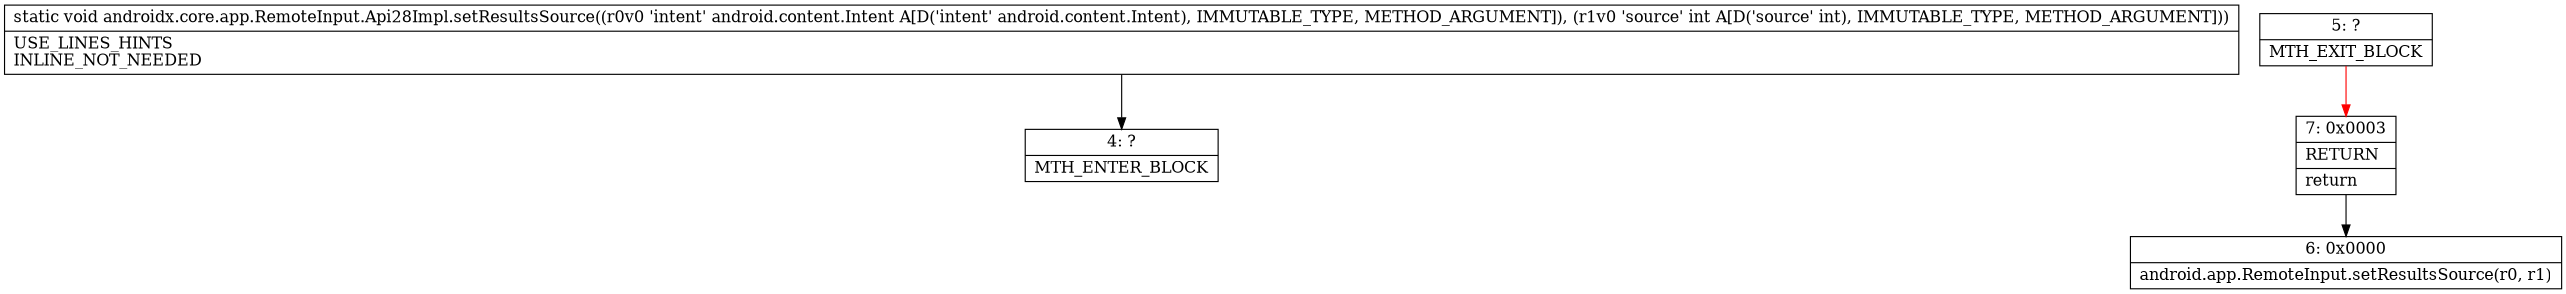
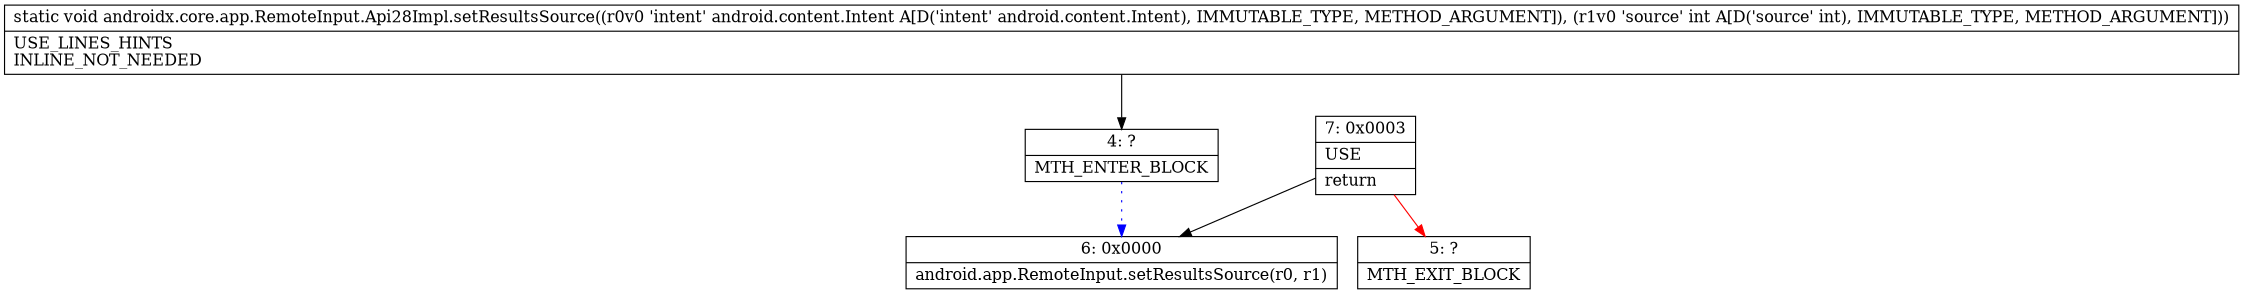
edge "5: ?" -> "7: 0x0003": reversed
node "7: 0x0003": text "RETURN" -> "USE"
edge "4: ?" -> "6: 0x0000": added
